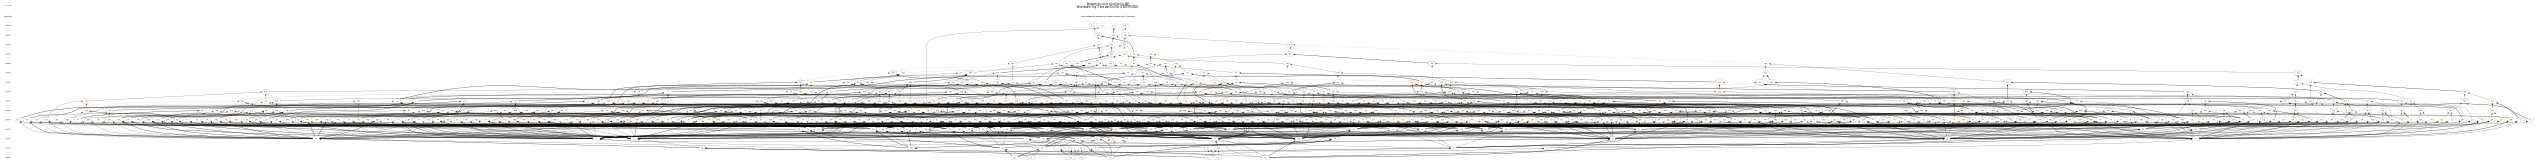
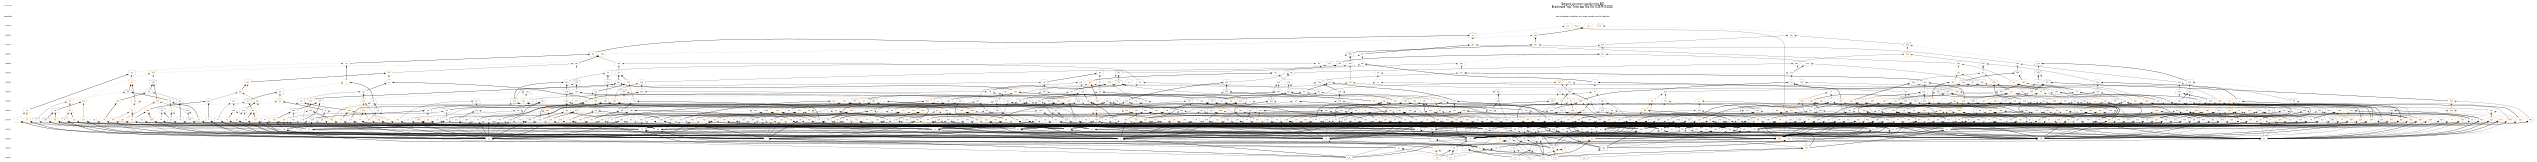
node "535": added
